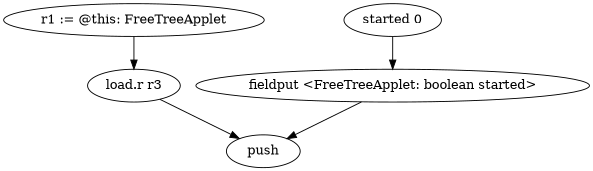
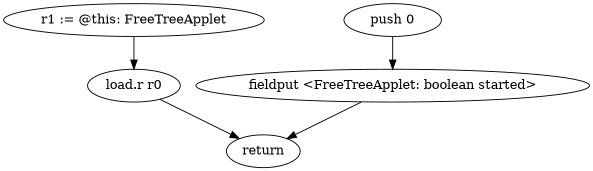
node "started 0": label "started 0" -> "push 0"
node "load.r r3": label "load.r r3" -> "load.r r0"
node "push": label "push" -> "return"
